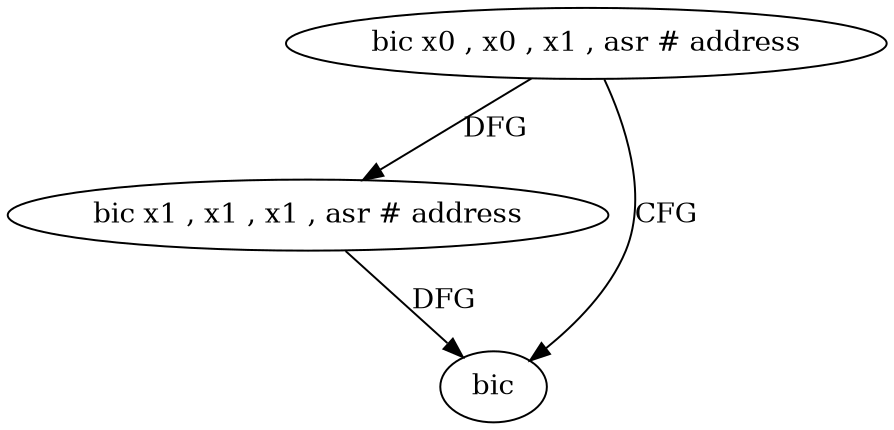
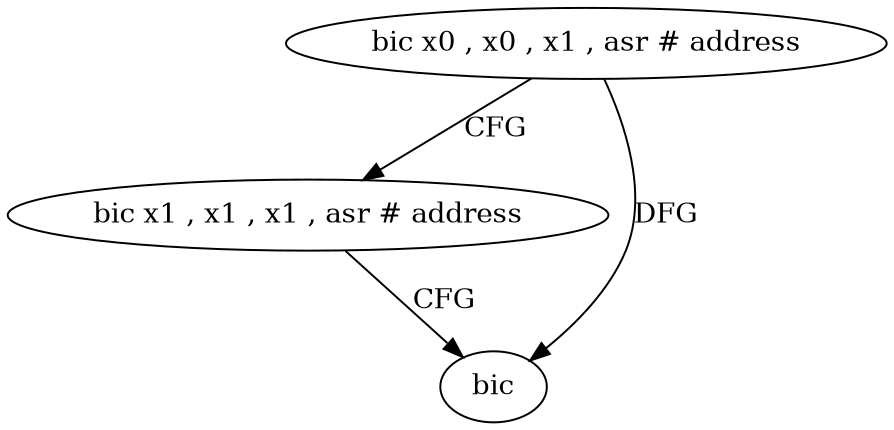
edge "bic x0 , x0 , x1 , asr # address" -> "bic x1 , x1 , x1 , asr # address": label "DFG" -> "CFG"
edge "bic x0 , x0 , x1 , asr # address" -> "bic": label "CFG" -> "DFG"
edge "bic x1 , x1 , x1 , asr # address" -> "bic": label "DFG" -> "CFG"
